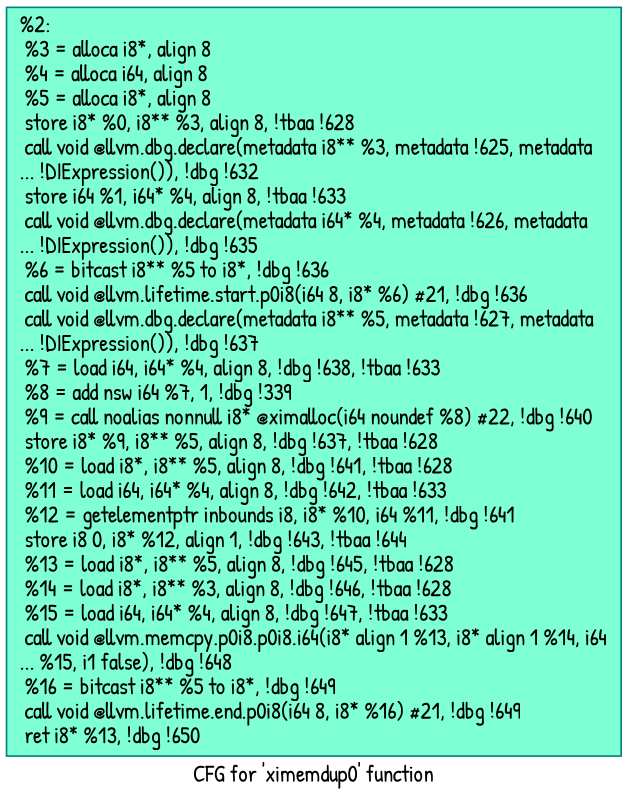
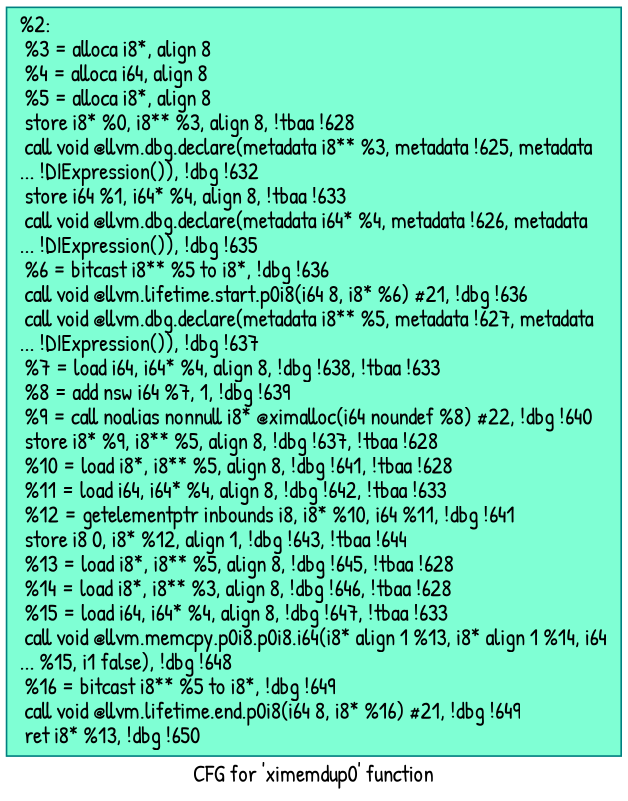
node "%2:": text "%8 = add nsw i64 %7, 1, !dbg !339" -> "%8 = add nsw i64 %7, 1, !dbg !639"
